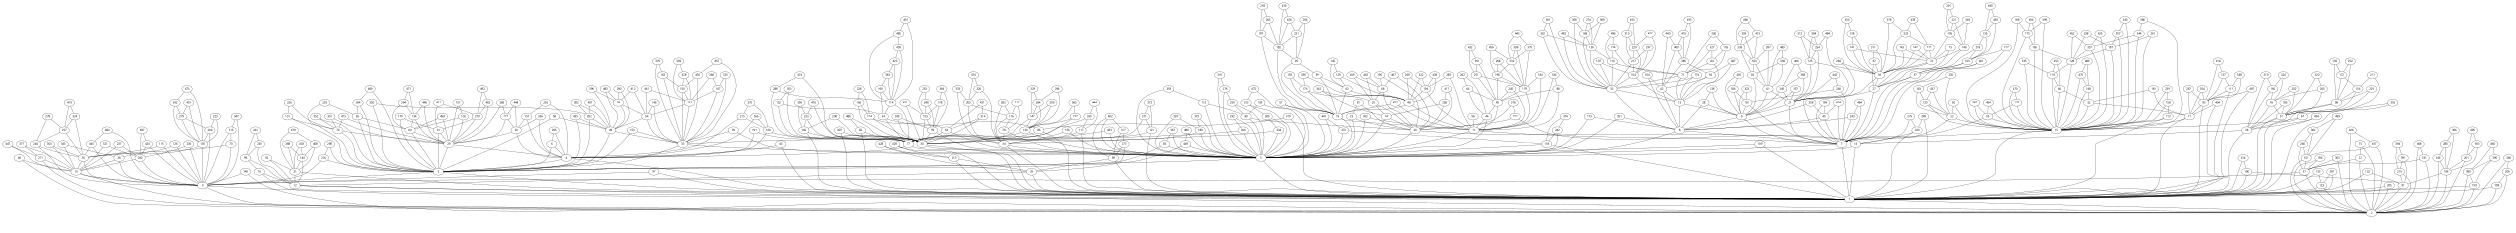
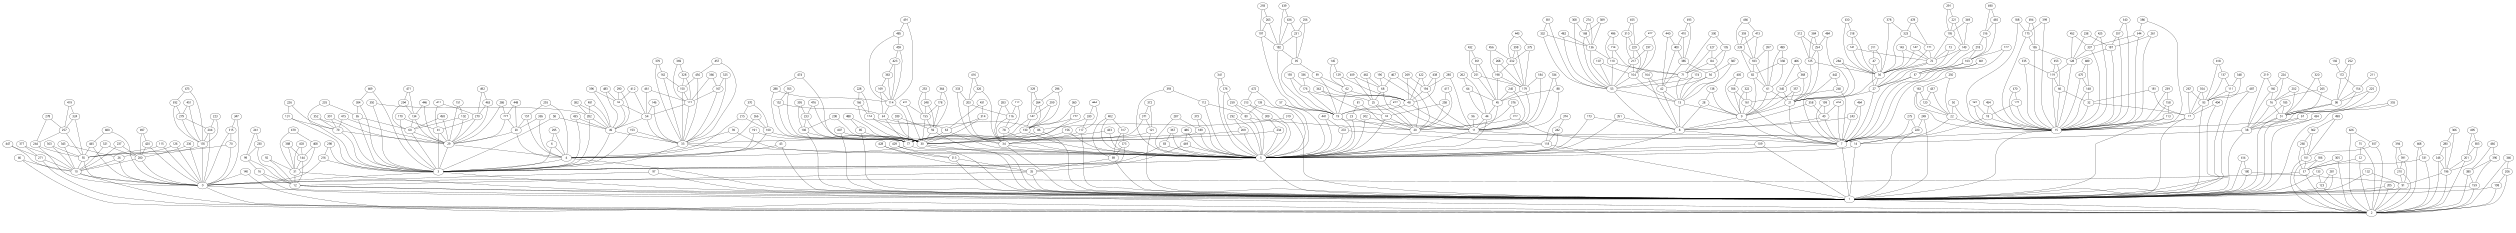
edge "192" -- "98": now "224" -- "98"
edge "120" -- "15": now "163" -- "15"
